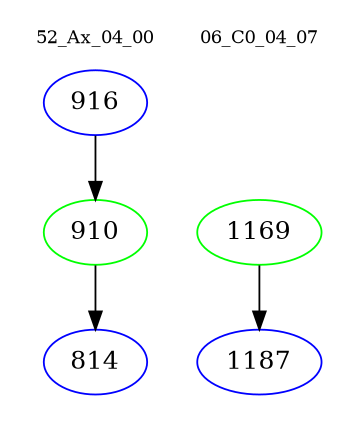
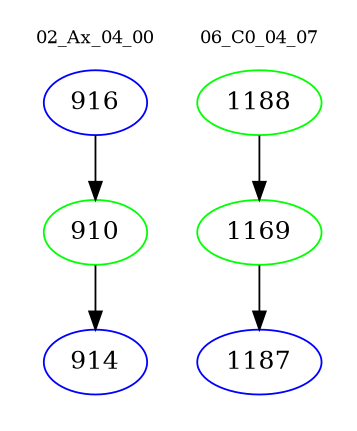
cluster "52_Ax_04_00": label "52_Ax_04_00" -> "02_Ax_04_00"
node "1188": added
node "814": label "814" -> "914"
